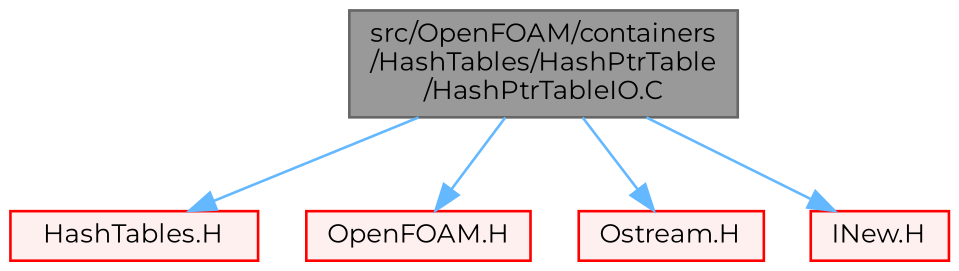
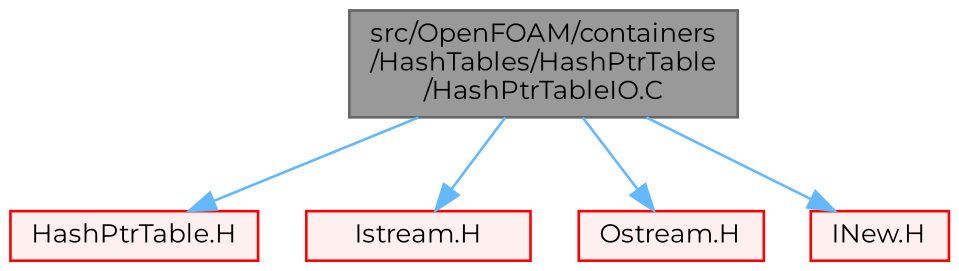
node "HashTables.H": label "HashTables.H" -> "HashPtrTable.H"
node "OpenFOAM.H": label "OpenFOAM.H" -> "Istream.H"
